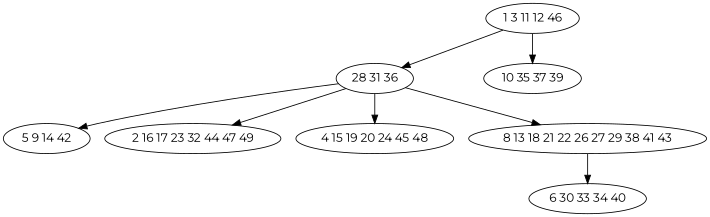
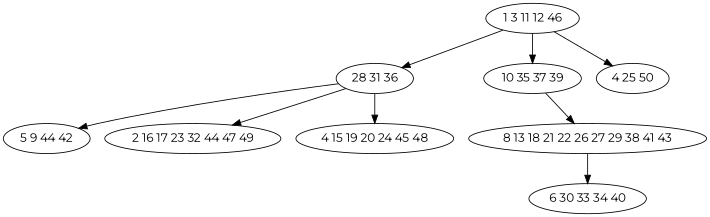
node "4 25 50": added
edge "28 31 36" -> "8 13 18 21 22 26 27 29 38 41 43": now "10 35 37 39" -> "8 13 18 21 22 26 27 29 38 41 43"
node "5 9 14 42": label "5 9 14 42" -> "5 9 44 42"
